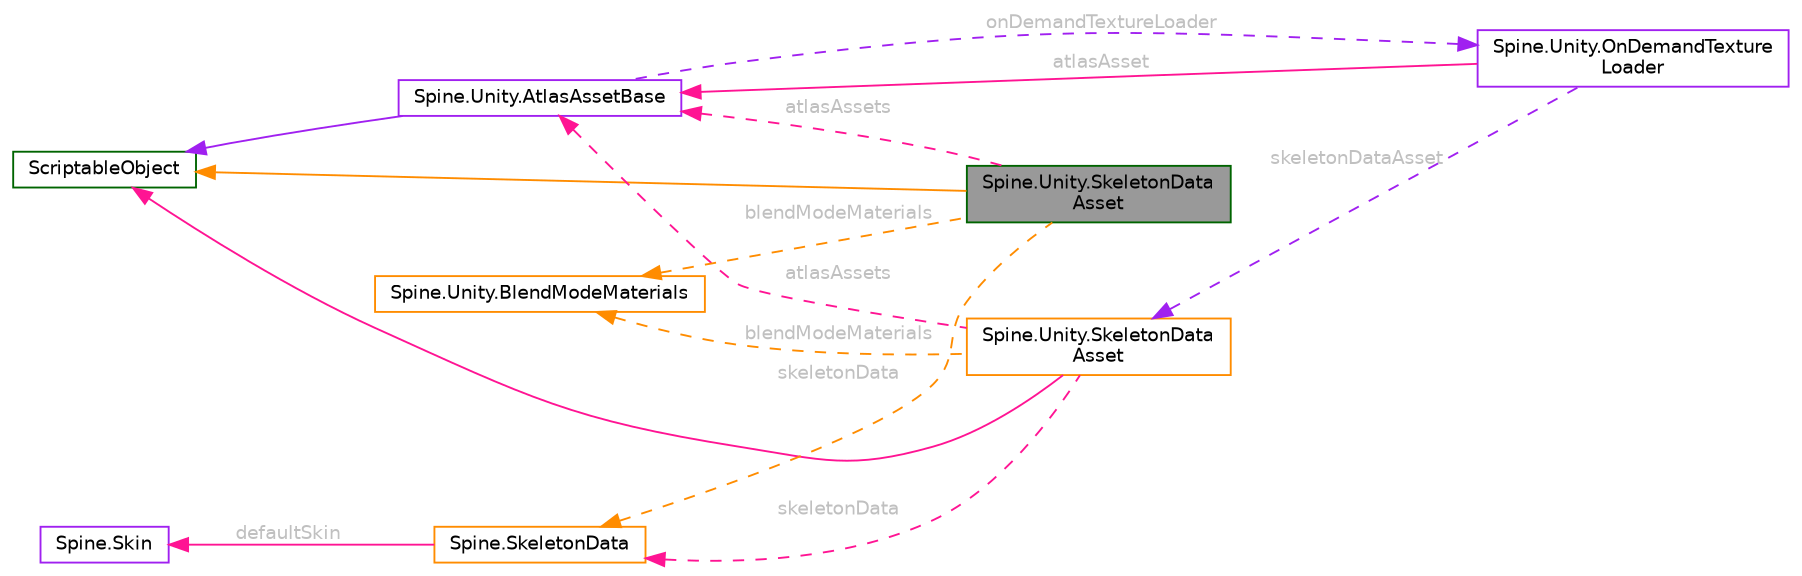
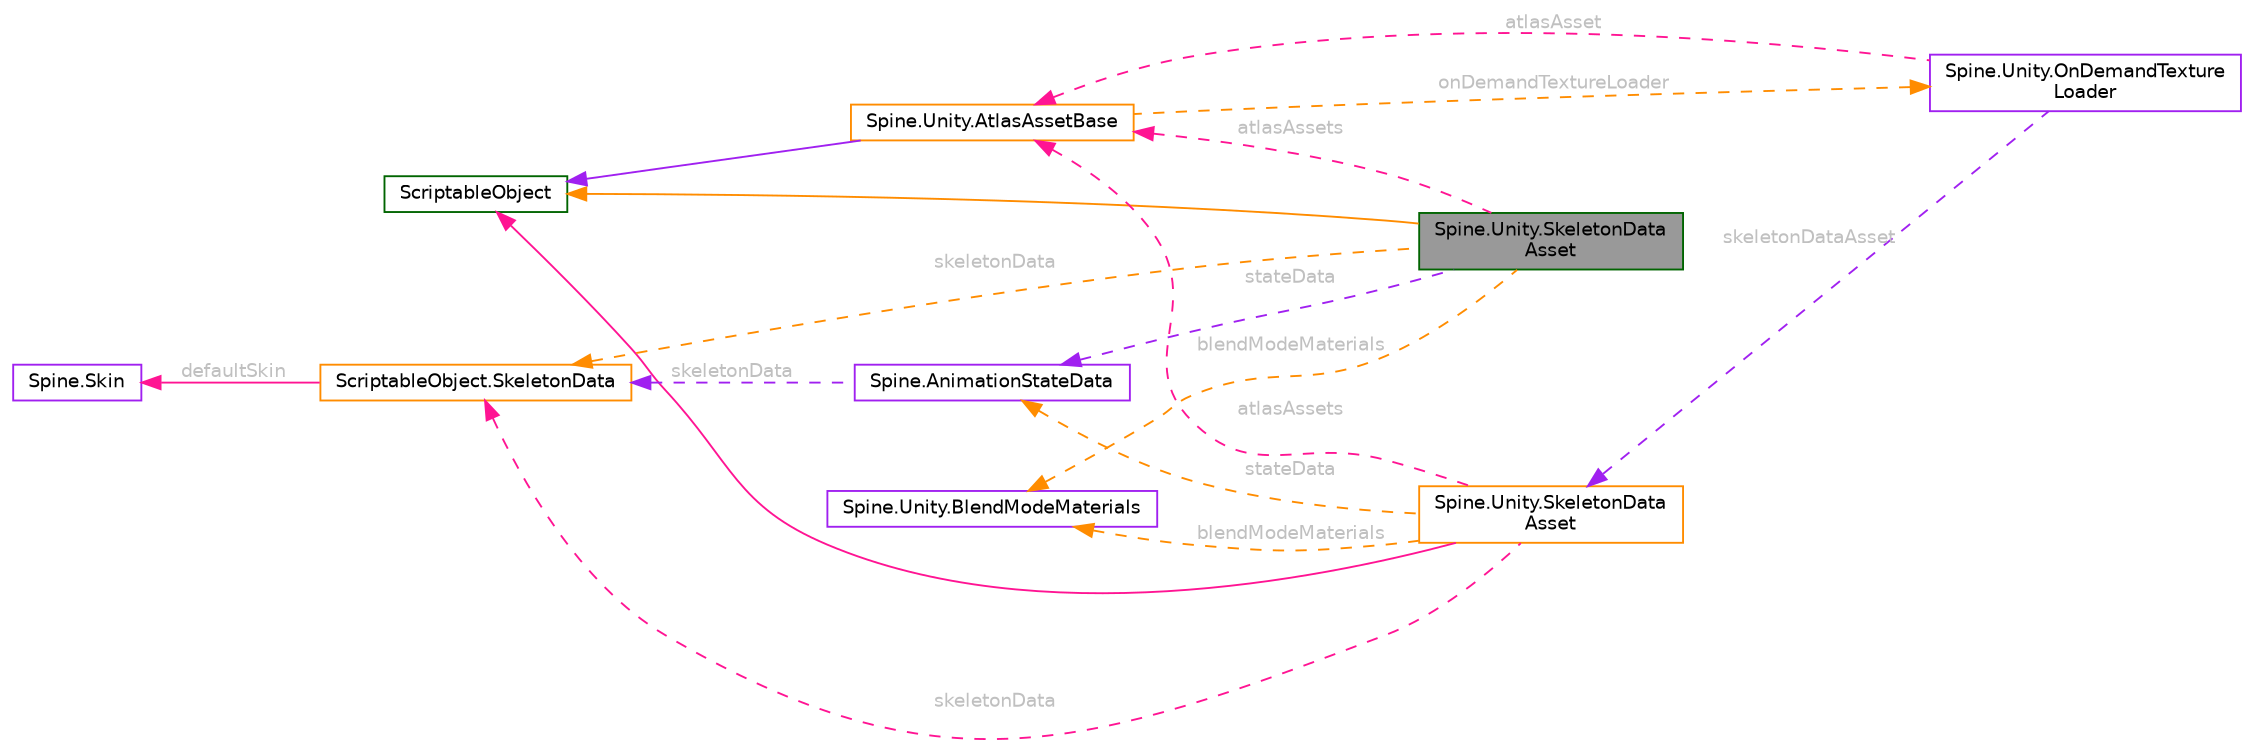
edge "Spine.Unity.AtlasAssetBase" -> "Spine.Unity.OnDemandTexture Loader": color purple -> darkorange
edge "Spine.Unity.OnDemandTexture Loader" -> "Spine.Unity.AtlasAssetBase": style solid -> dashed
node "Spine.Unity.AtlasAssetBase": color purple -> darkorange
node "Spine.Unity.BlendModeMaterials": color darkorange -> purple
node "Spine.AnimationStateData": added
node "Spine.SkeletonData": label "Spine.SkeletonData" -> "ScriptableObject.SkeletonData"
